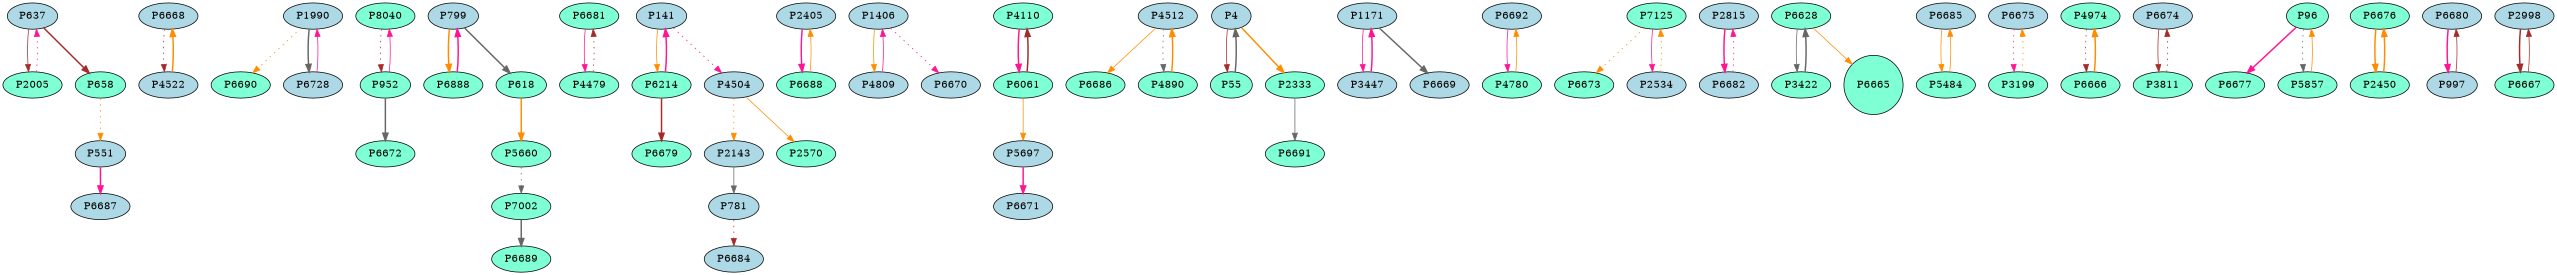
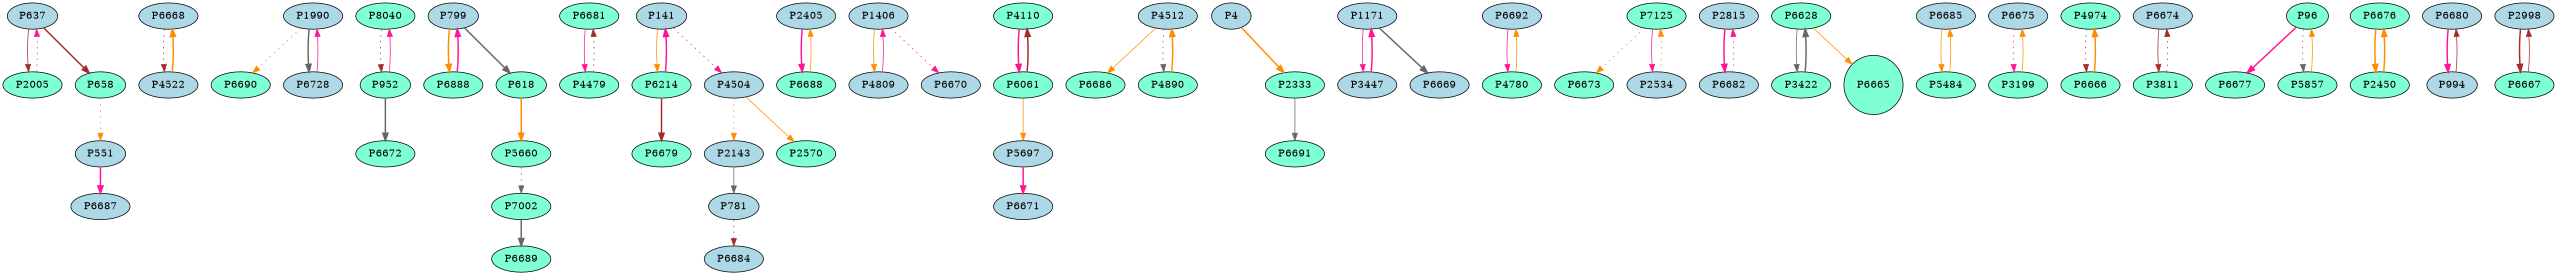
edge "P3199" -> "P6675": style dotted -> solid
node "P55": removed
node "P997": label "P997" -> "P994"
